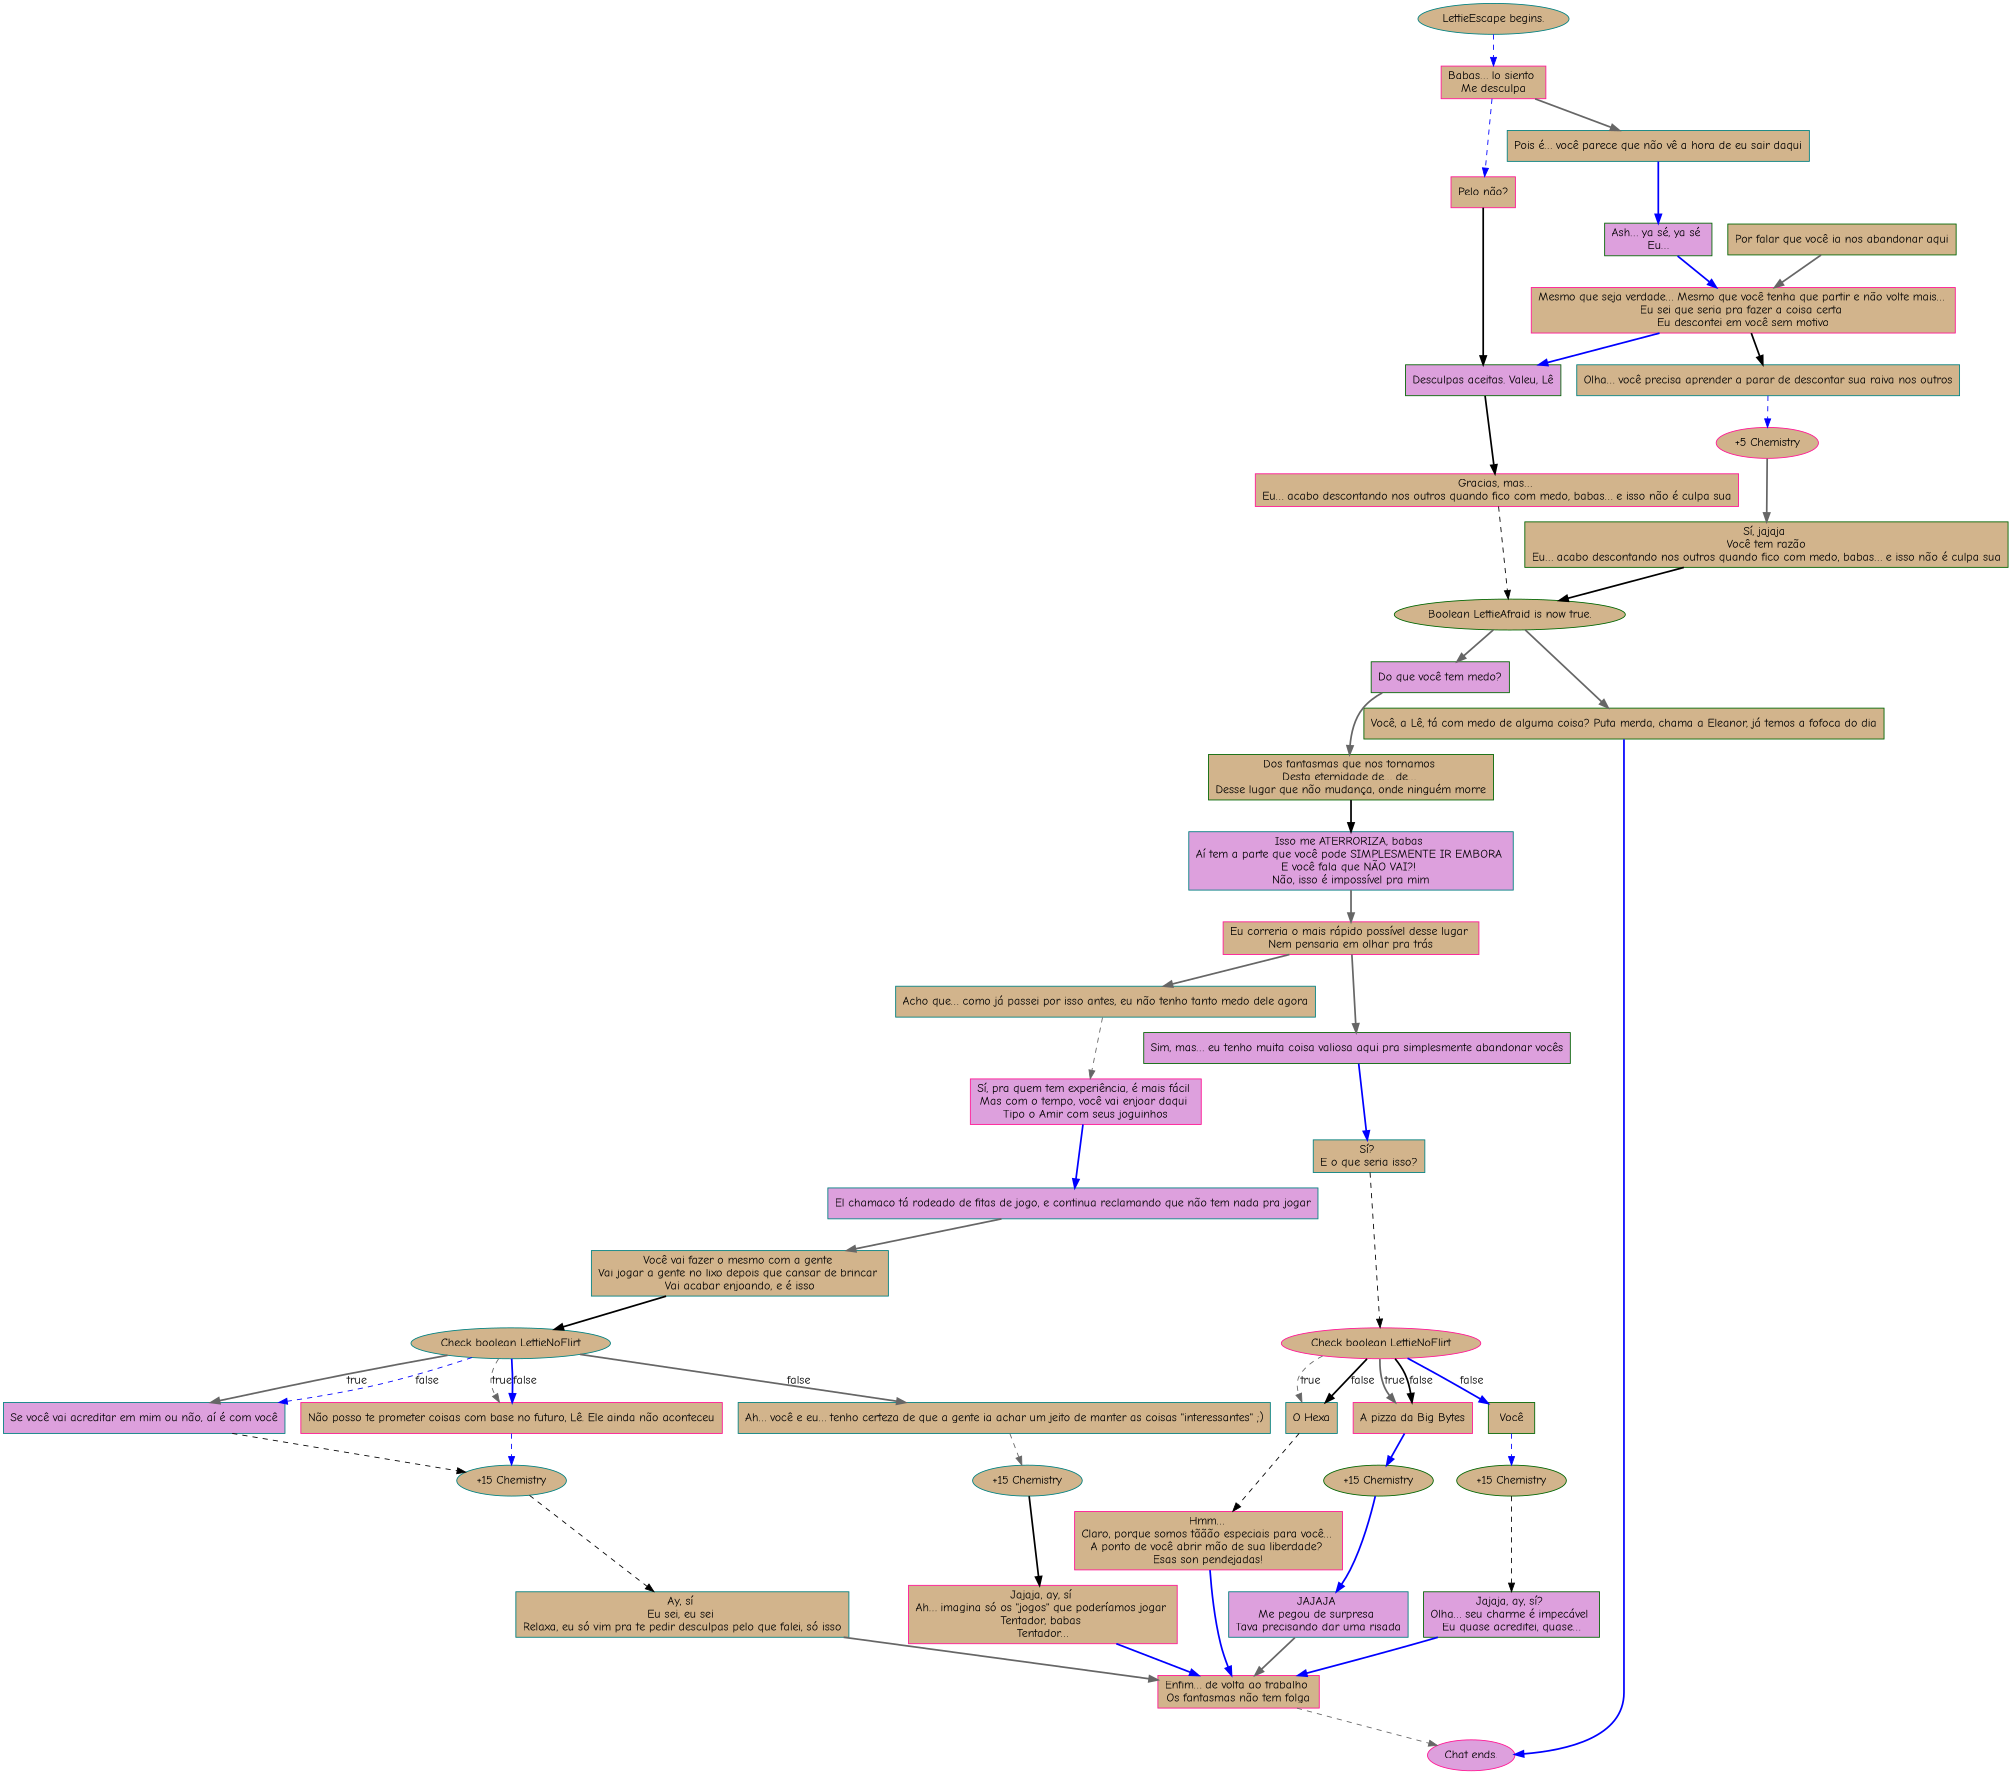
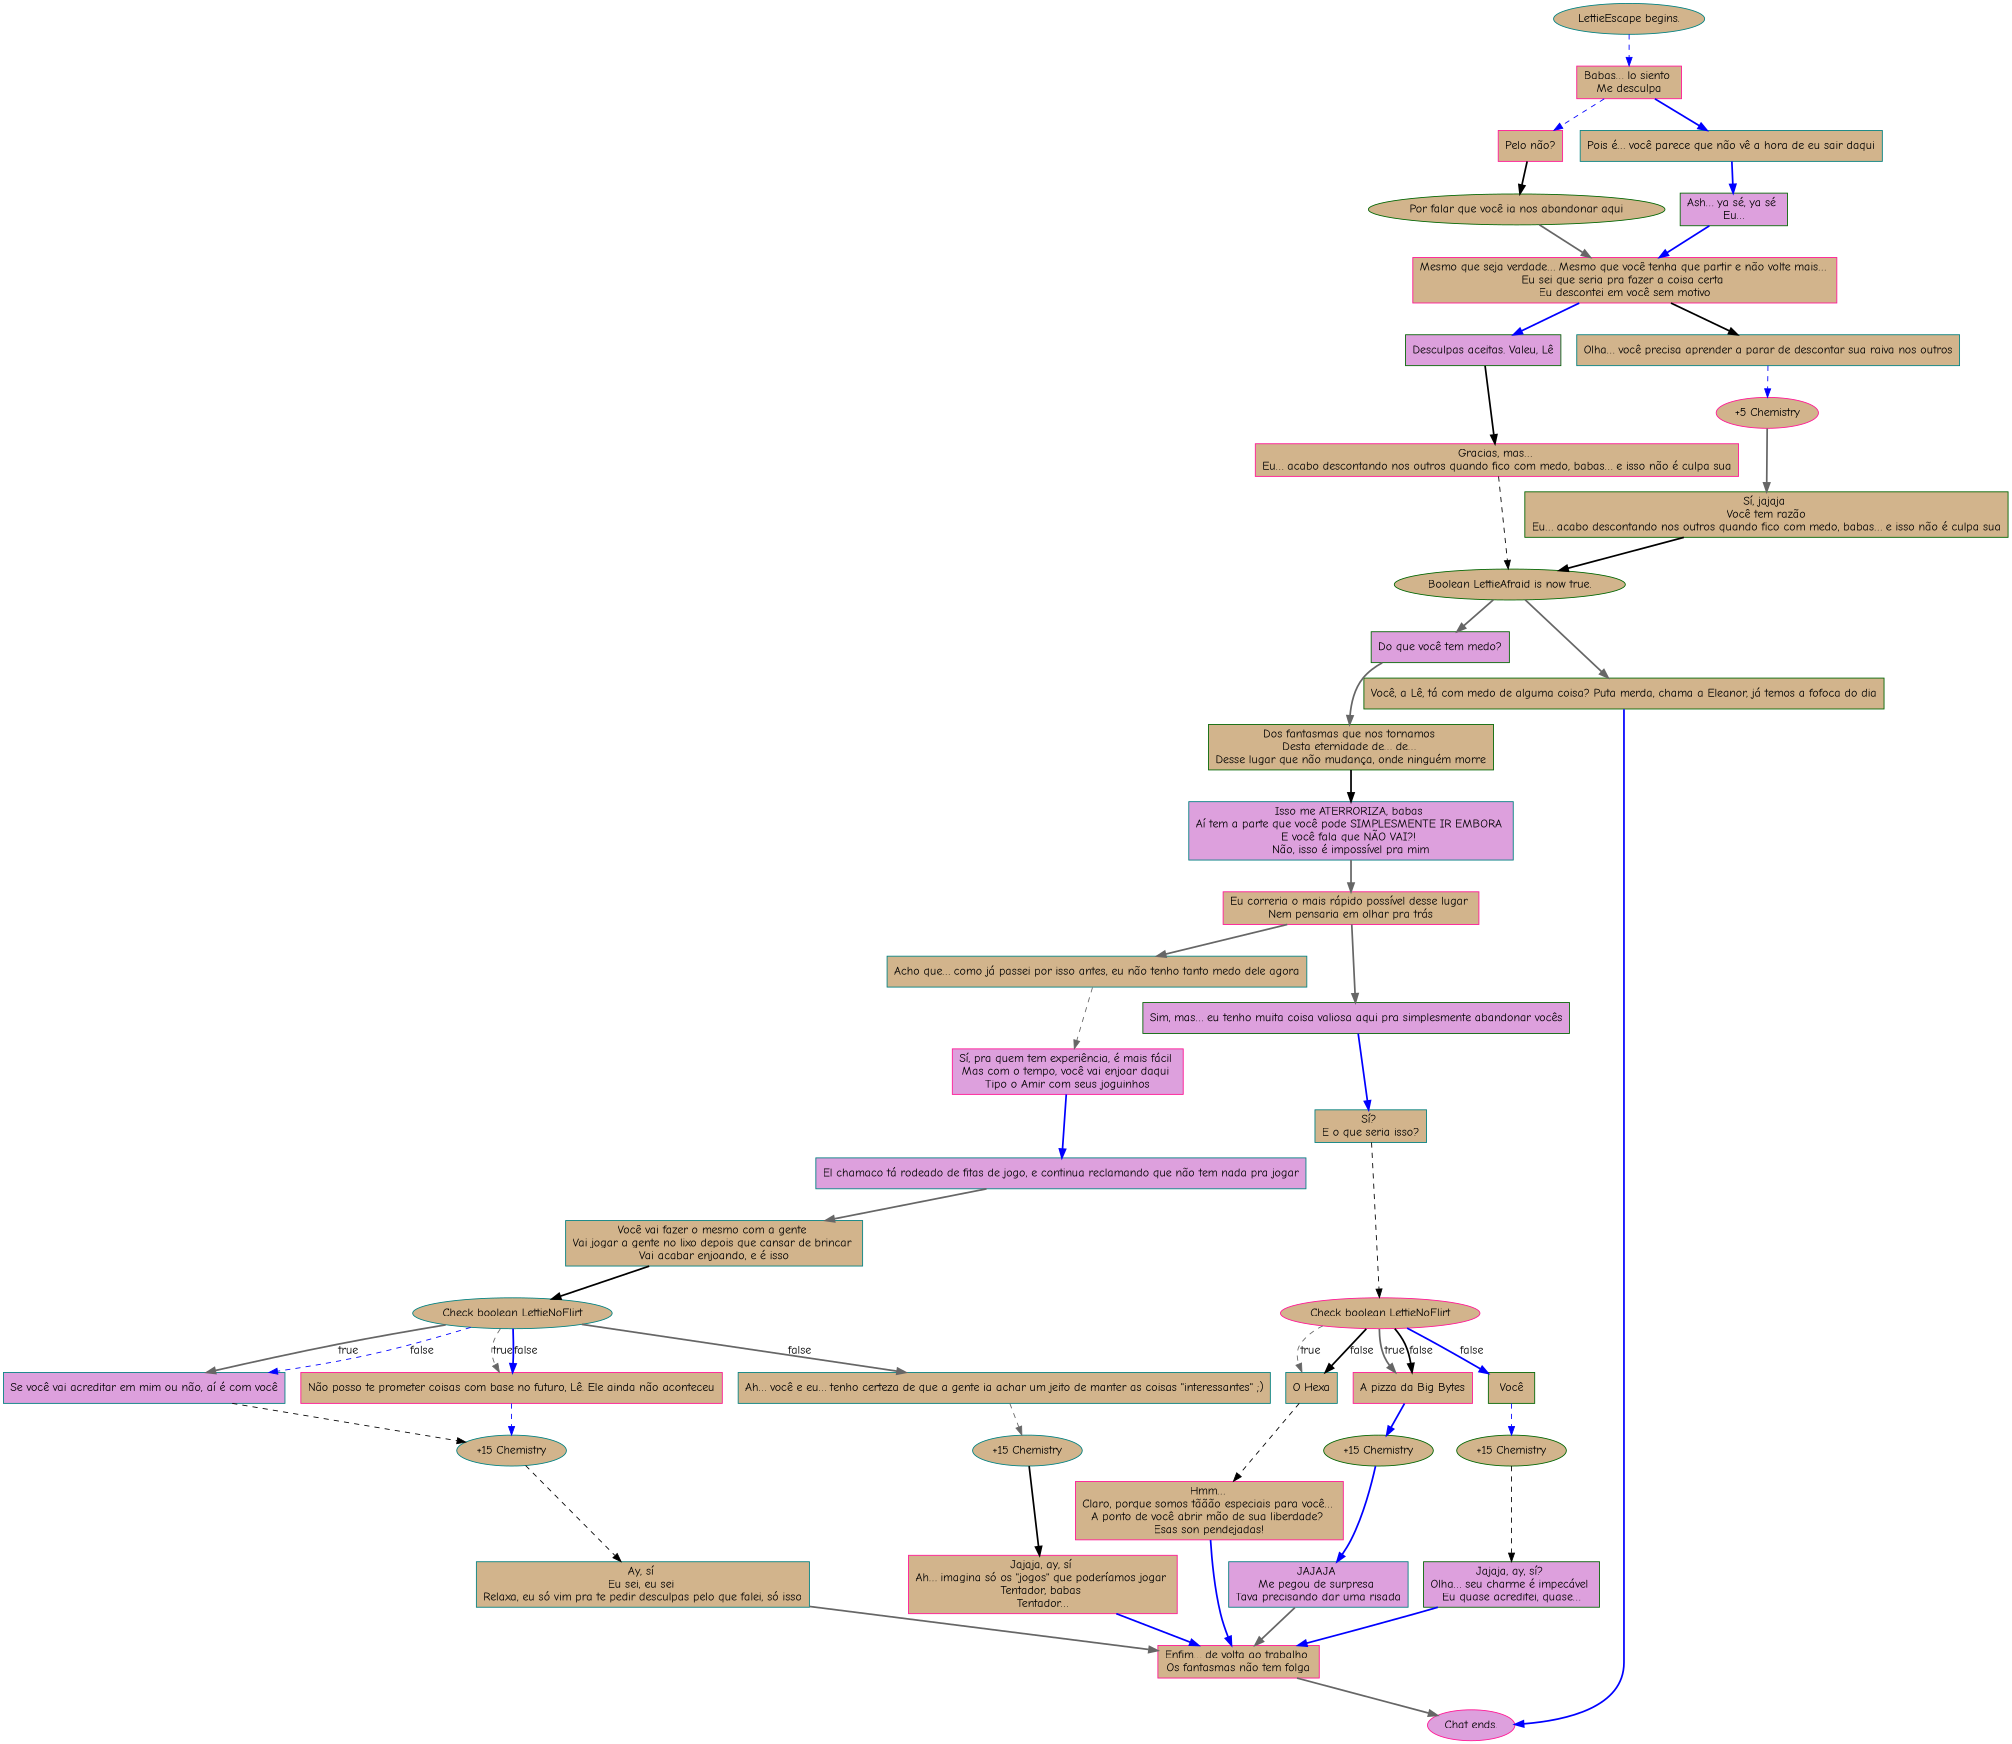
edge "Babas… lo siento Me desculpa" -> "Pois é… você parece que não vê a hora de eu sair daqui": color gray40 -> blue
node "Por falar que você ia nos abandonar aqui": shape box -> ellipse
edge "Pelo não?" -> "Desculpas aceitas. Valeu, Lê": now "Pelo não?" -> "Por falar que você ia nos abandonar aqui"
edge "Enfim… de volta ao trabalho Os fantasmas não tem folga" -> "Chat ends.": style dashed -> bold
